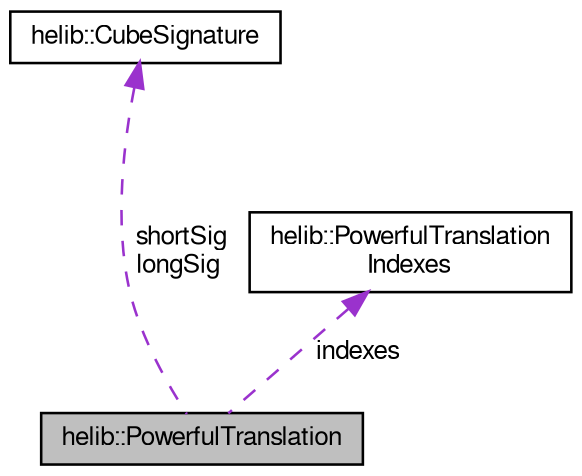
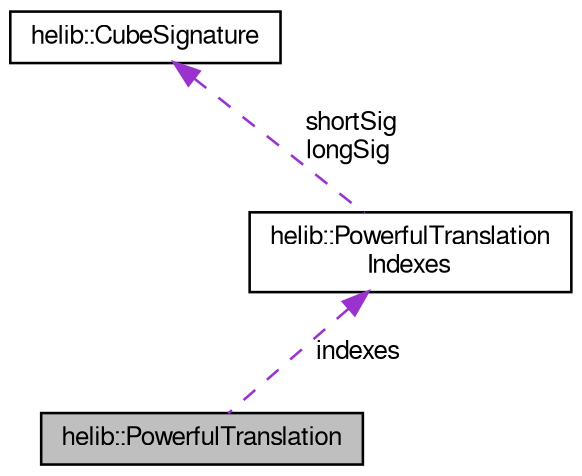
edge "helib::PowerfulTranslation" -> "helib::CubeSignature": now "helib::PowerfulTranslation Indexes" -> "helib::CubeSignature"
